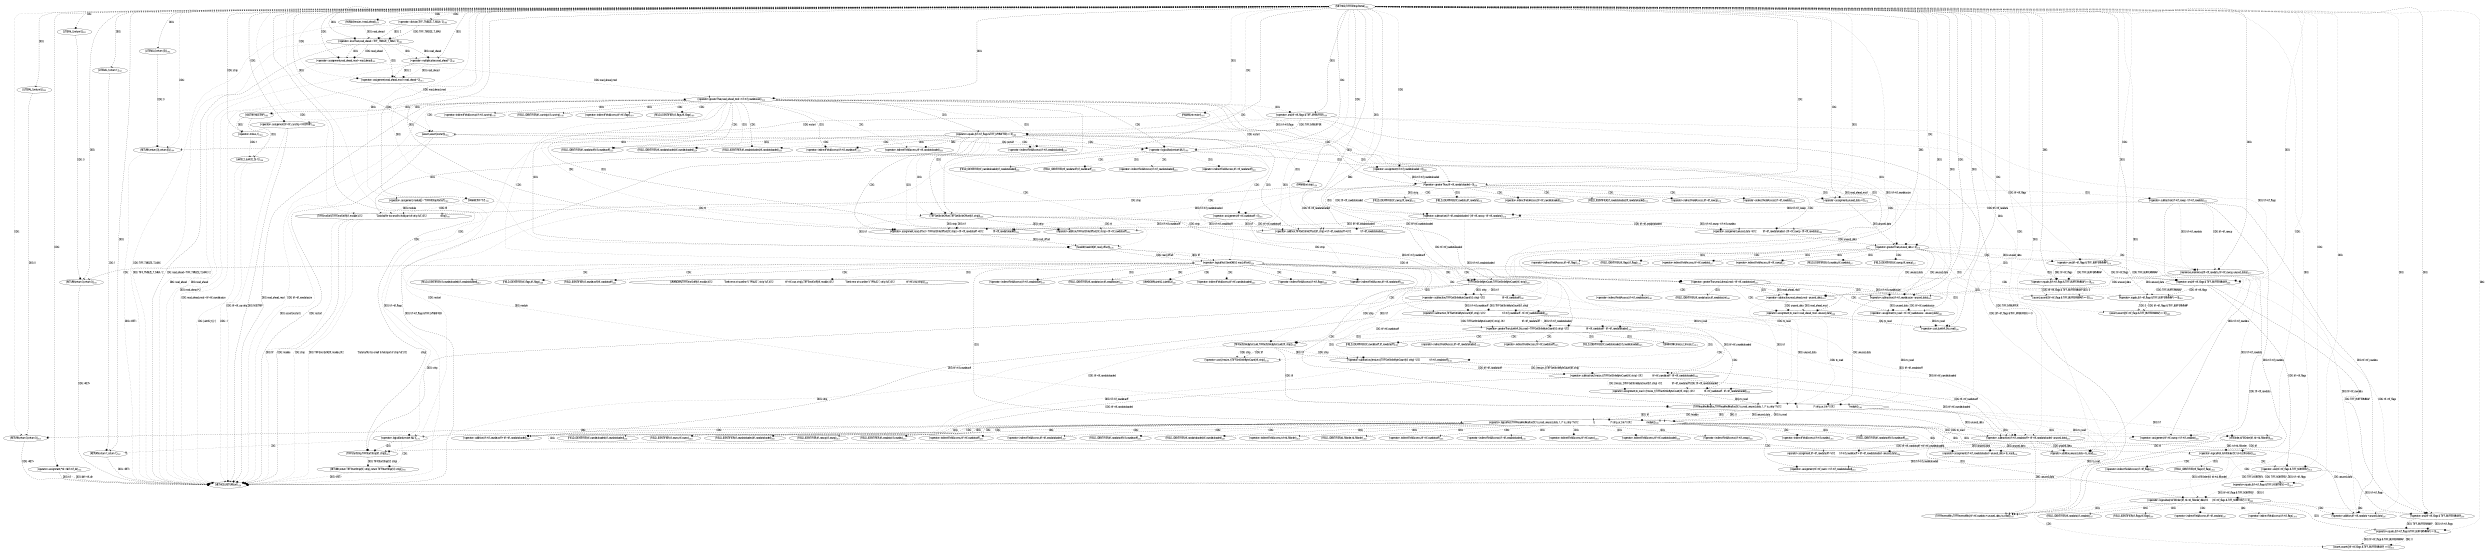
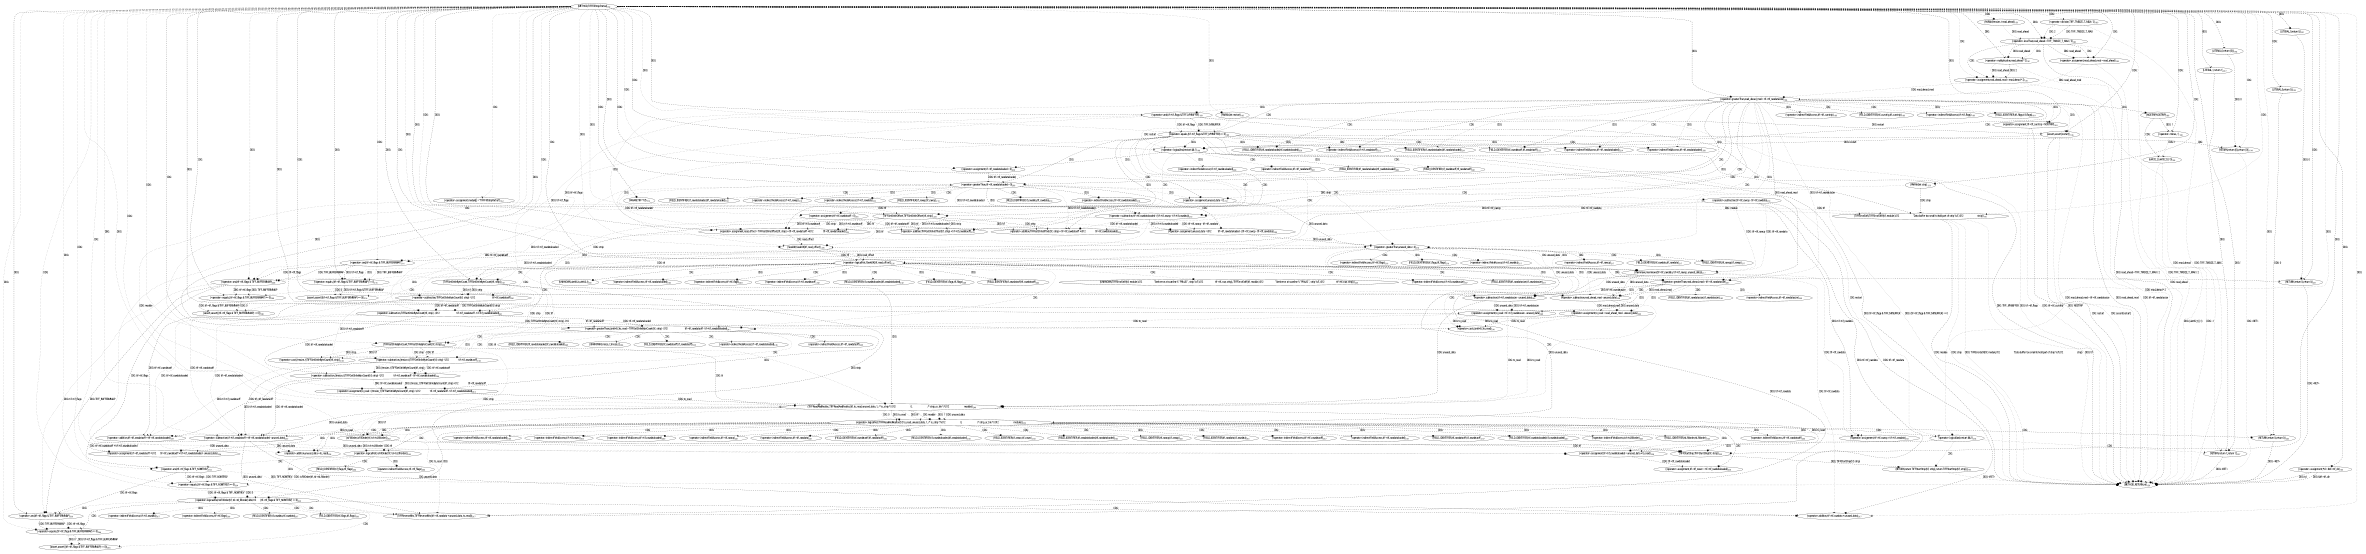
edge "(METHOD,TIFFFillStripPartial)" -> "(<operator>.minus,-1)": label "DDG: strip" -> "DDG: "
edge "(<operator>.multiplication,read_ahead * 2)" -> "(METHOD_RETURN,int)": now "(<operator>.multiplication,read_ahead * 2)" -> "(RETURN,return 1;,return 1;)"
